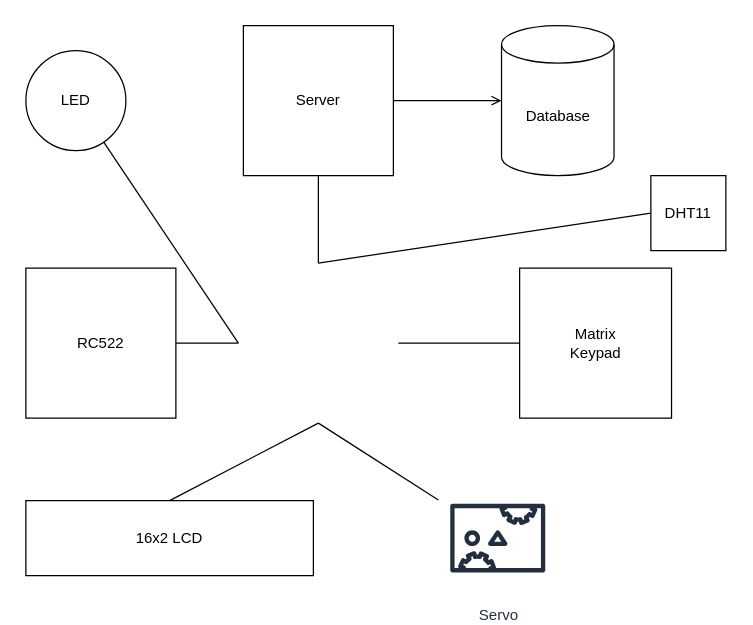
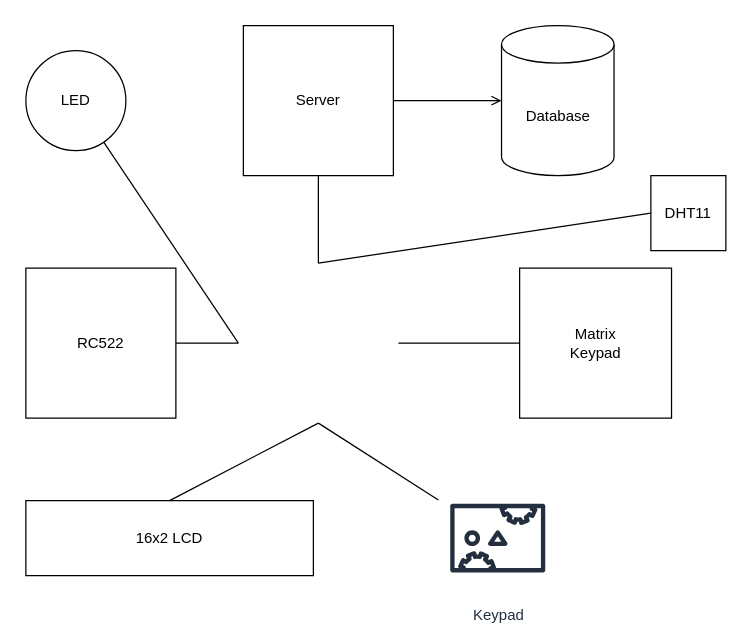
node "Servo": label "Servo" -> "Keypad"
